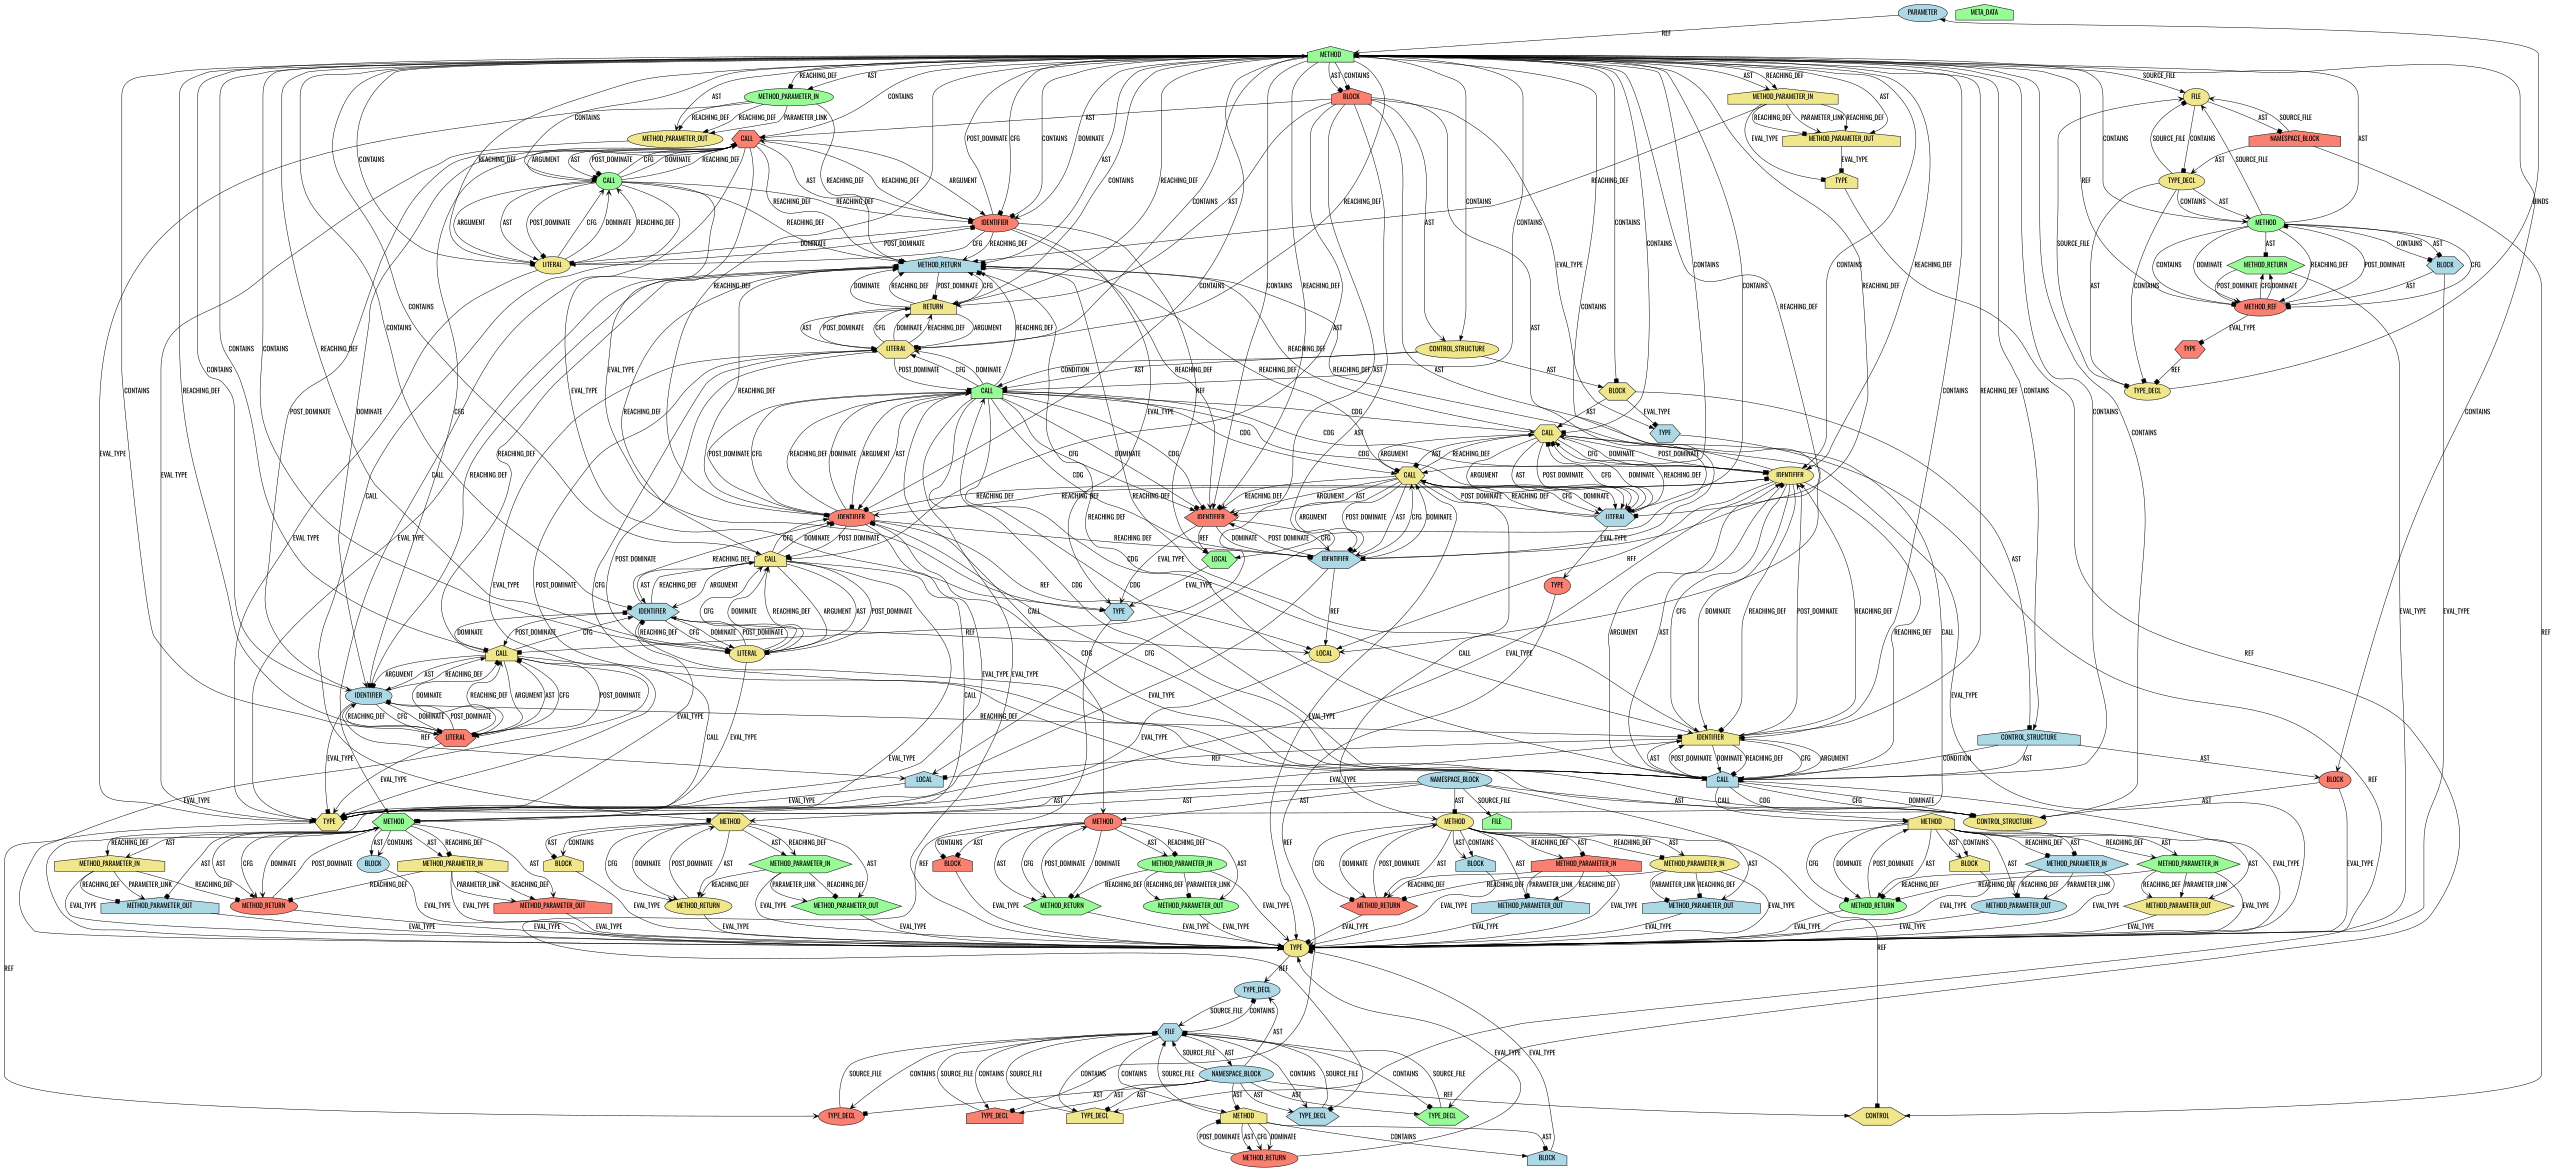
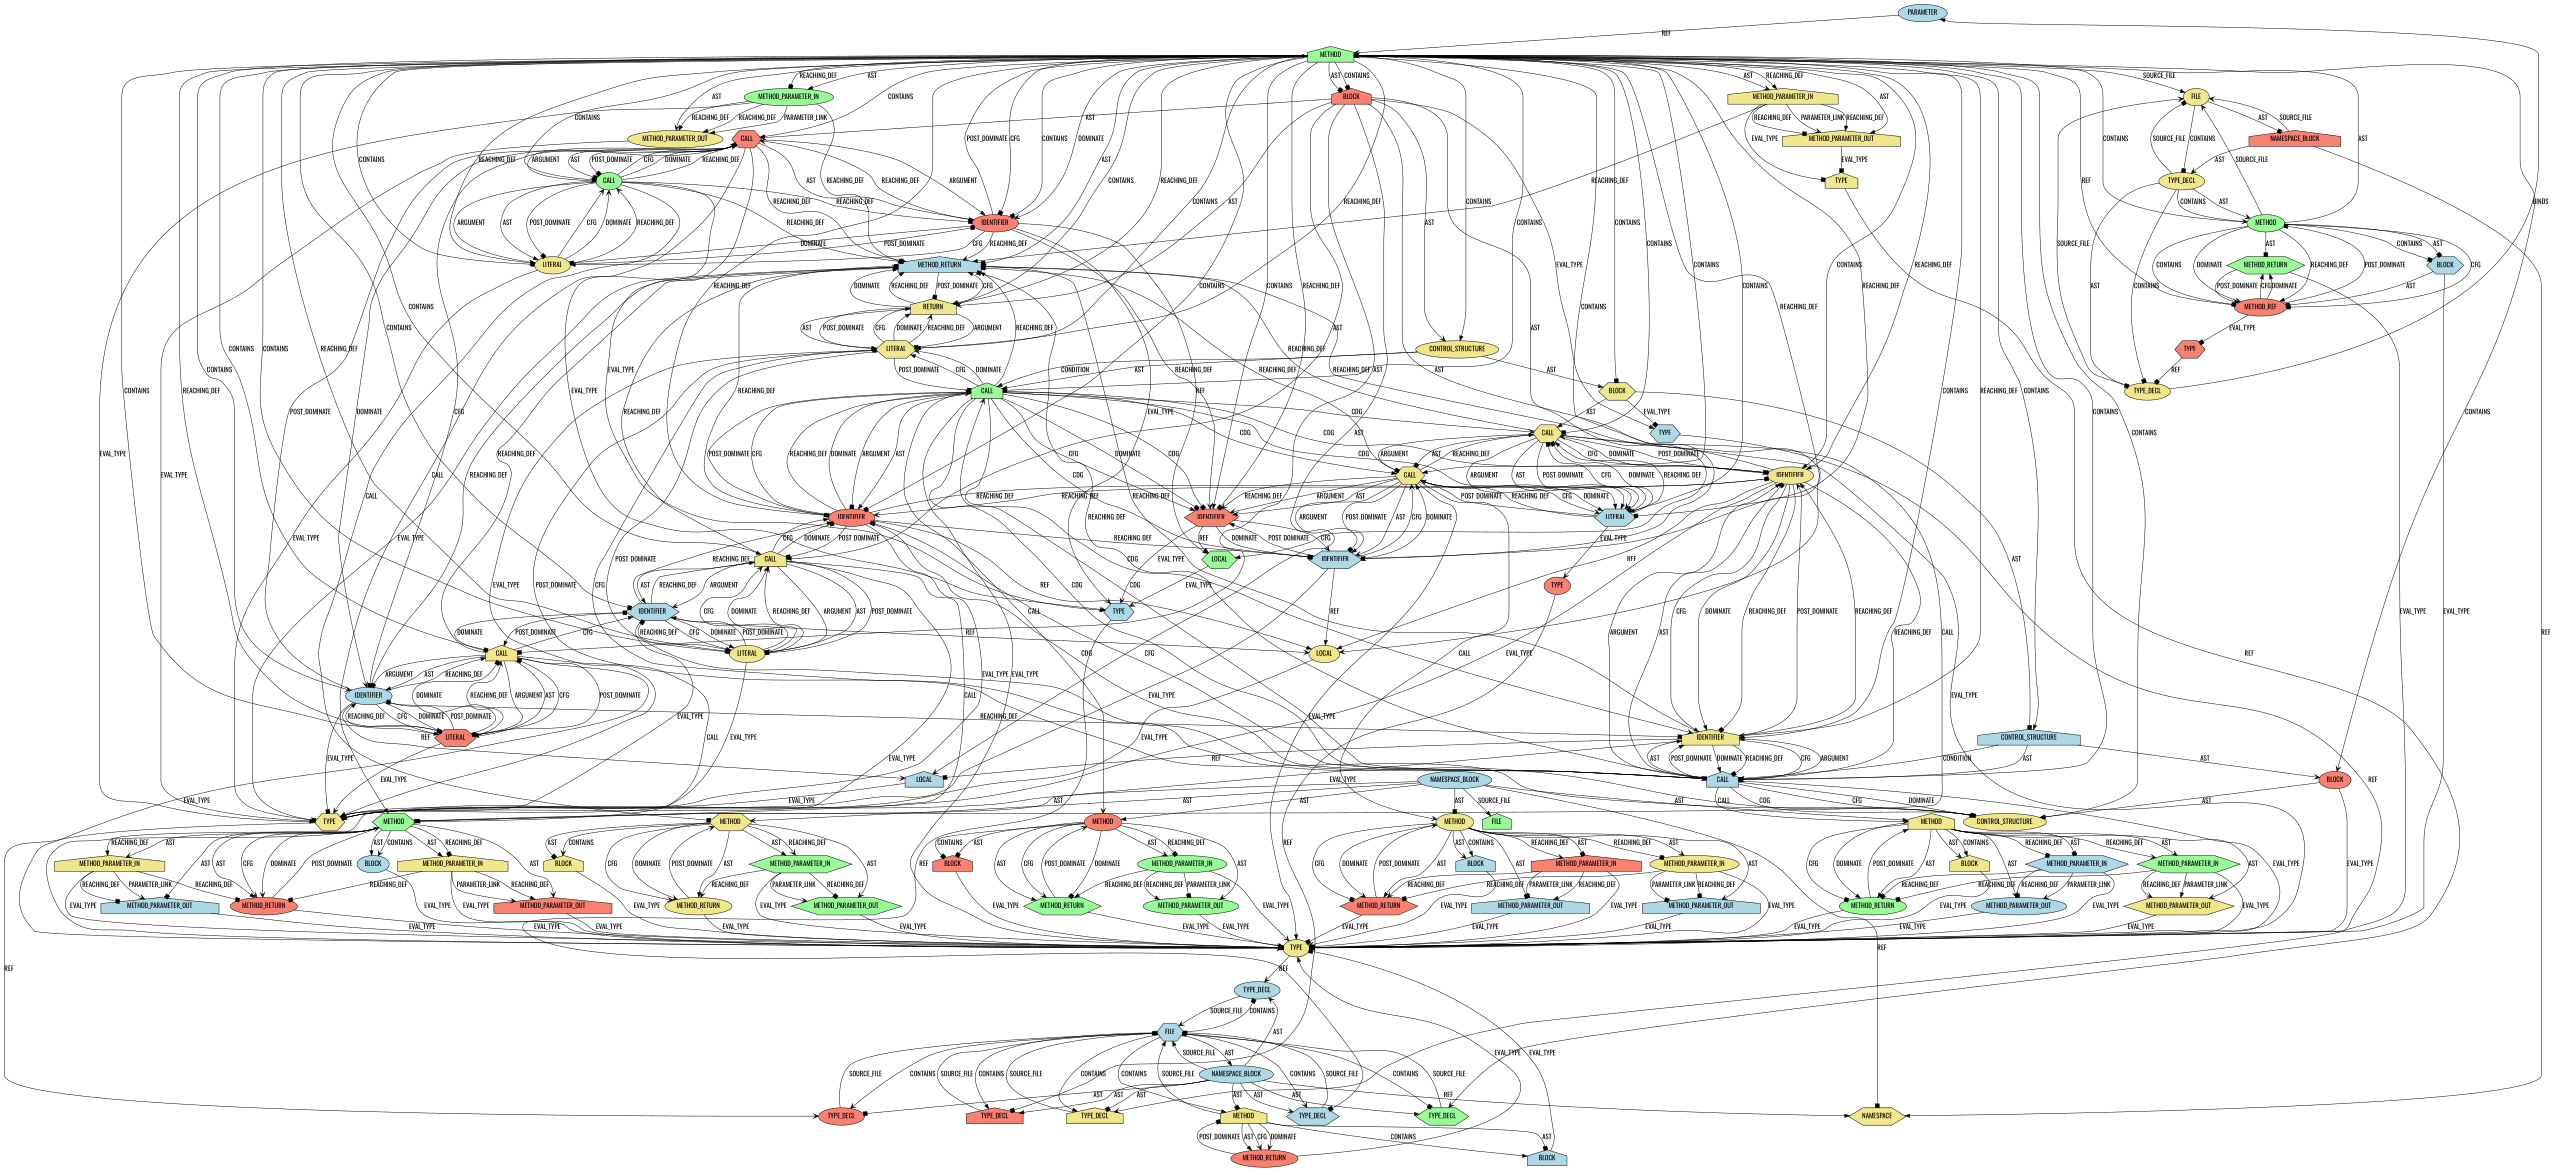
node "META_DATA": removed
node "CONTROL": label "CONTROL" -> "NAMESPACE"
